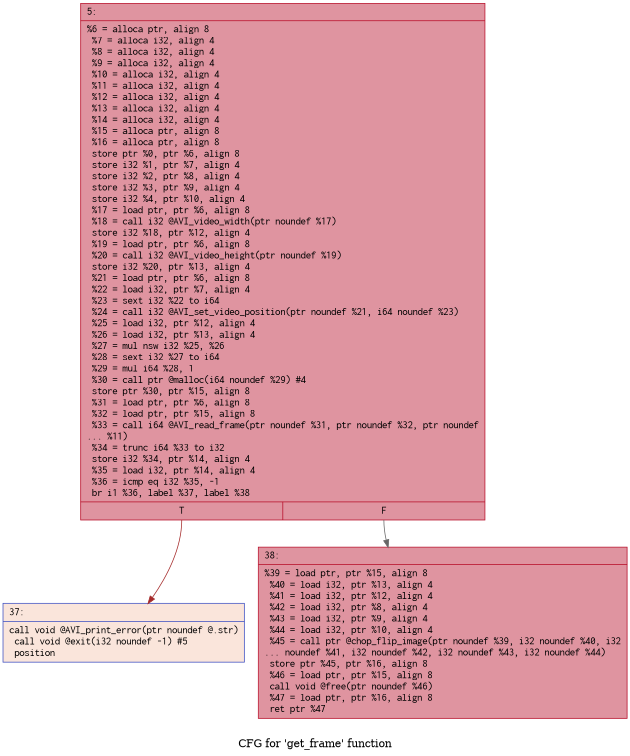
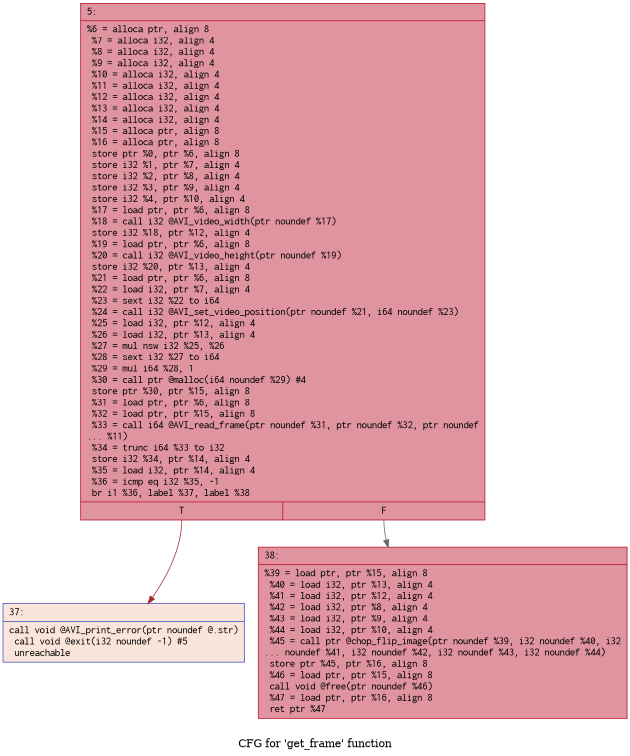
node "37:": text "position" -> "unreachable"
